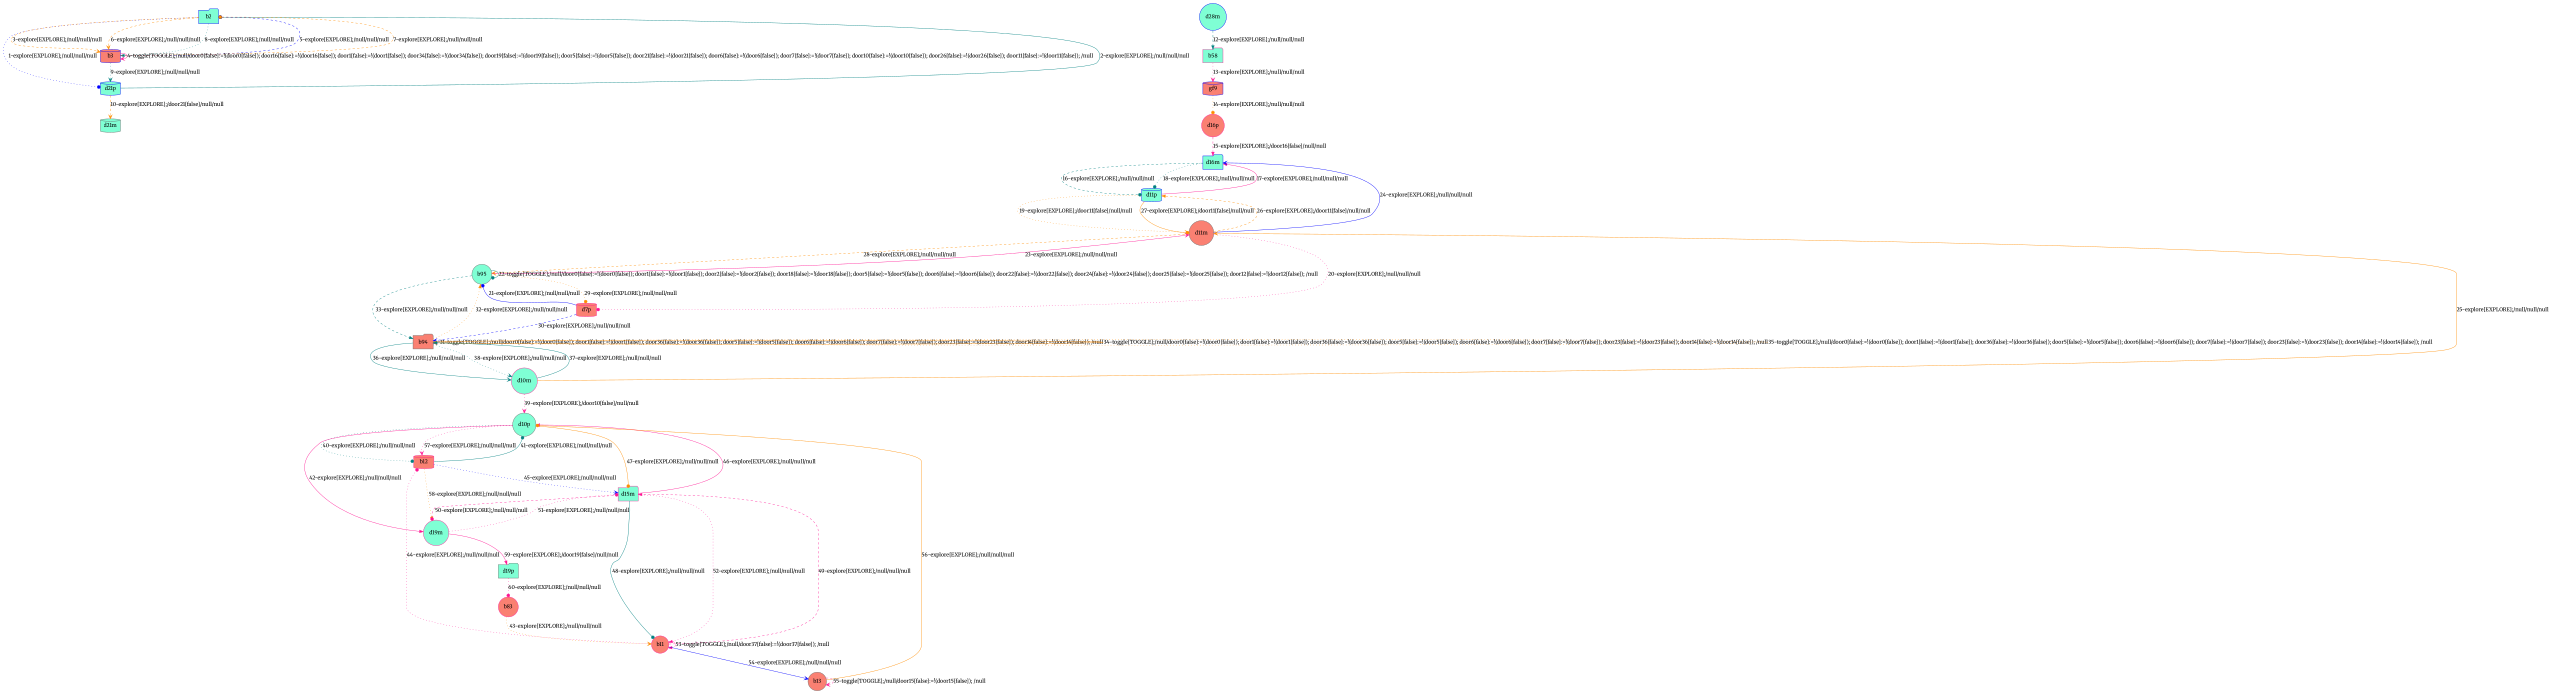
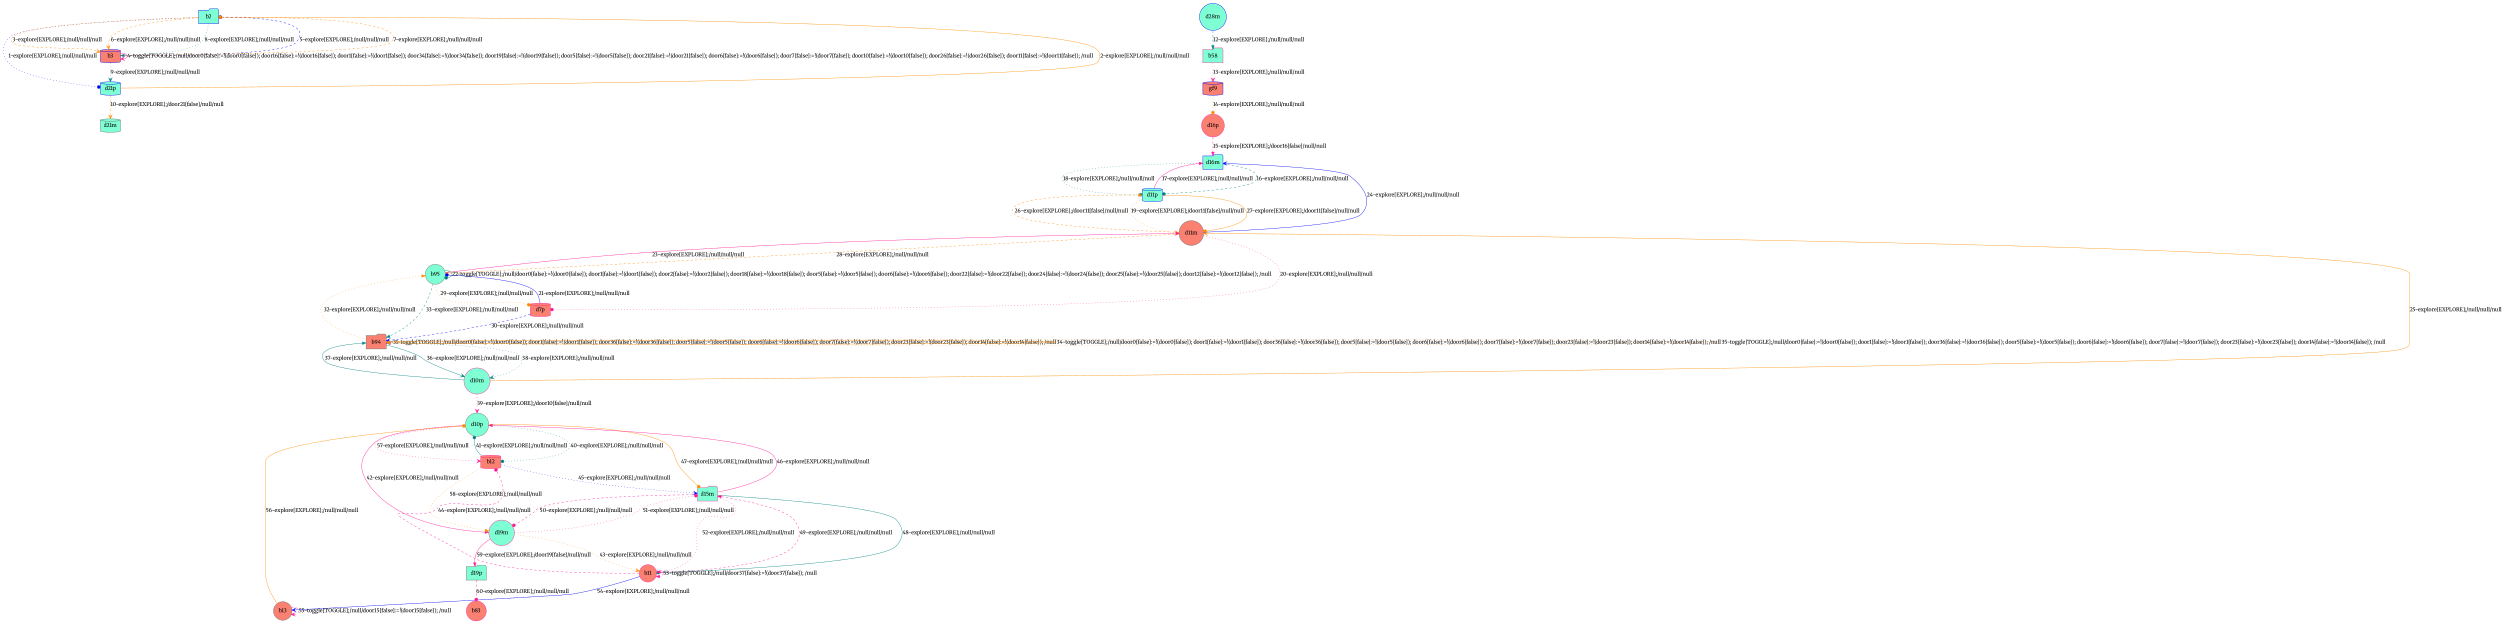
edge "d21p" -> "b2": color teal -> darkorange
edge "d19p" -> "b83": style dotted -> dashed
edge "b11" -> "b12": style dotted -> dashed
edge "b83" -> "b11": now "d19m" -> "b11"
